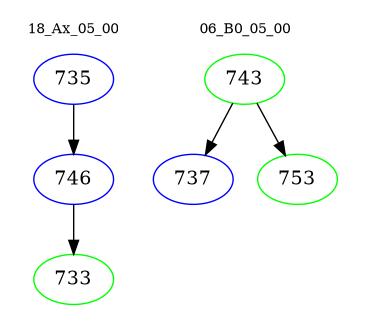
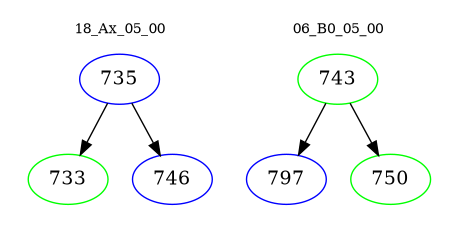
node "737": label "737" -> "797"
node "753": label "753" -> "750"
edge "746" -> "733": now "735" -> "733"
